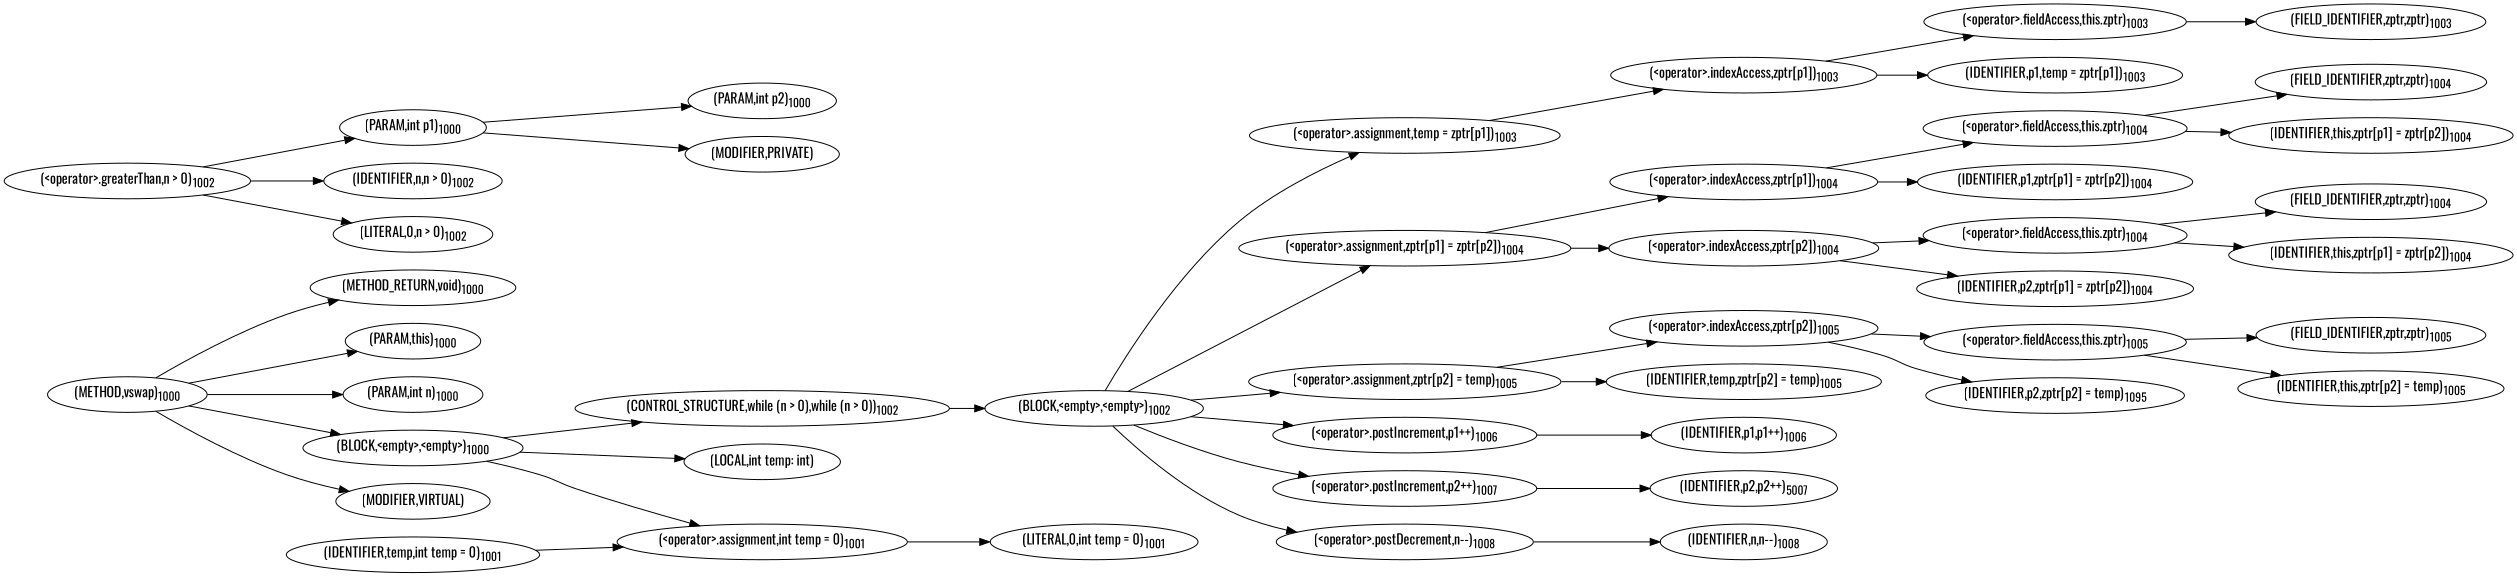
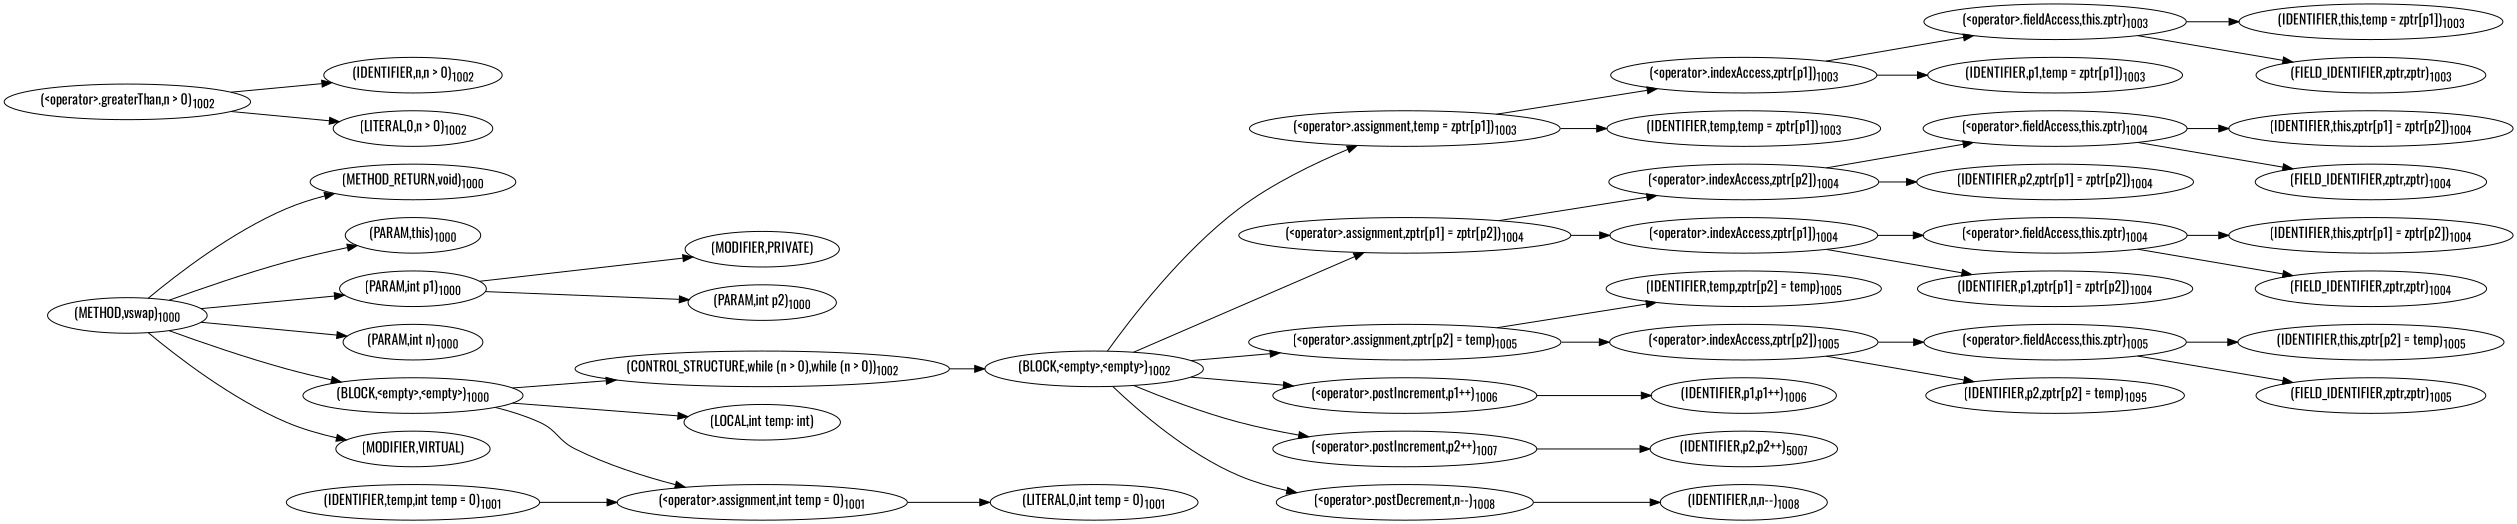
node "(IDENTIFIER,this,temp = zptr[p1])": added
node "(IDENTIFIER,temp,temp = zptr[p1])": added
edge "(<operator>.greaterThan,n > 0)" -> "(PARAM,int p1)": now "(METHOD,vswap)" -> "(PARAM,int p1)"
